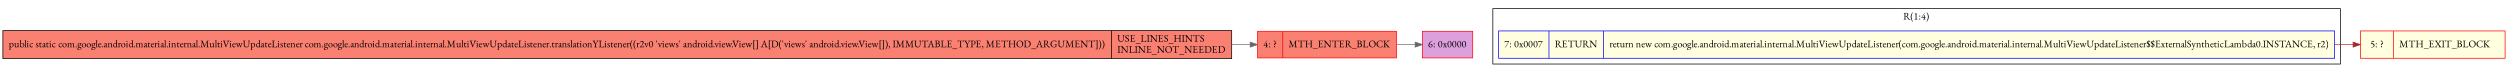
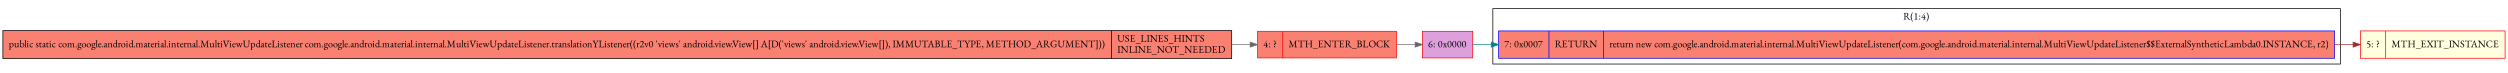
node "5: ?": text "MTH_EXIT_BLOCK" -> "MTH_EXIT_INSTANCE"
edge "6: 0x0000" -> "7: 0x0007": added
node "7: 0x0007": fillcolor lightyellow -> salmon
